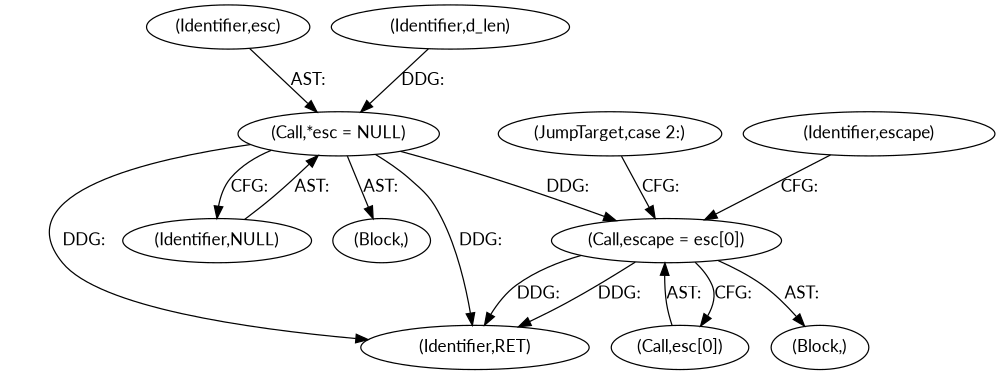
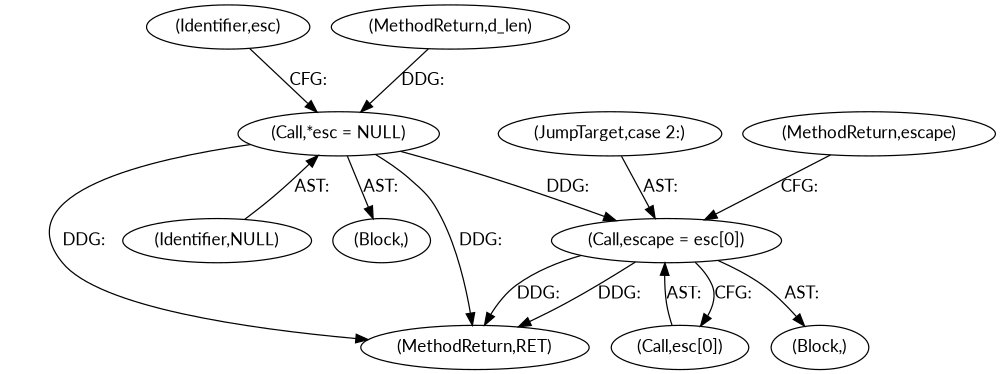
node "(Identifier,d_len)": label "(Identifier,d_len)" -> "(MethodReturn,d_len)"
edge "(Identifier,esc)" -> "(Call,*esc = NULL)": label "AST: " -> "CFG: "
node "(Identifier,escape)": label "(Identifier,escape)" -> "(MethodReturn,escape)"
edge "(Call,*esc = NULL)" -> "(Identifier,NULL)": removed, label "CFG:"
edge "(JumpTarget,case 2:)" -> "(Call,escape = esc[0])": label "CFG: " -> "AST: "
node "(Identifier,RET)": label "(Identifier,RET)" -> "(MethodReturn,RET)"
